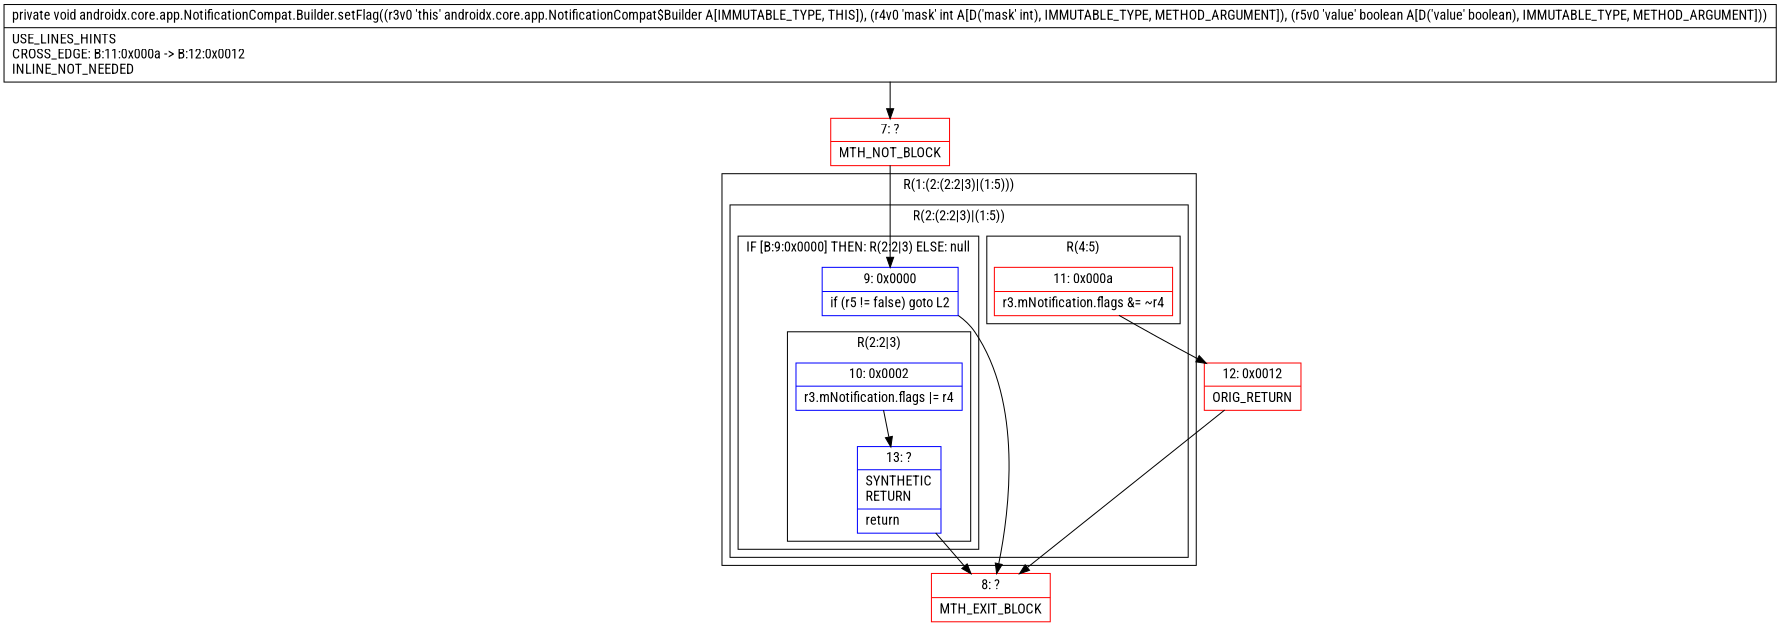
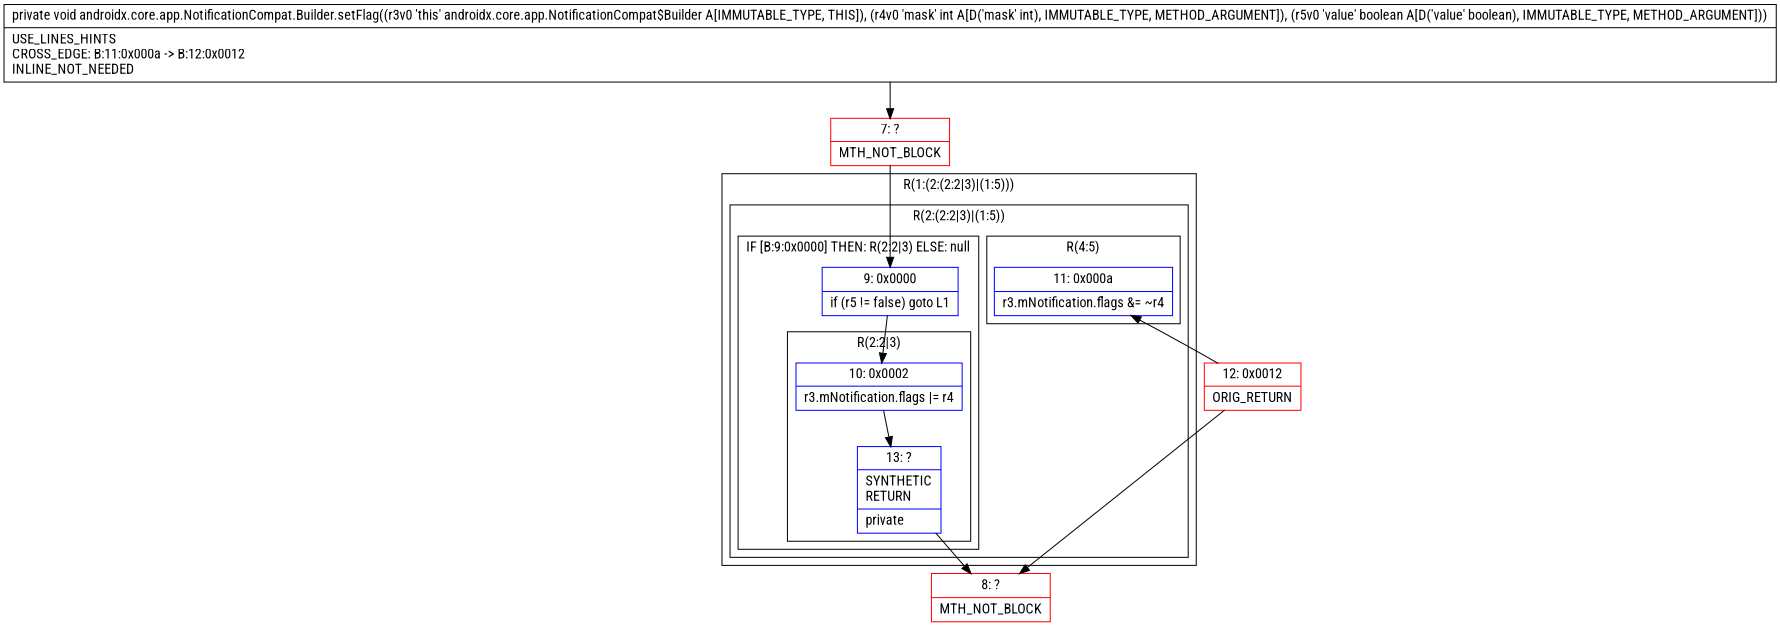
node "11: 0x000a": color red -> blue
node "9: 0x0000": text "if (r5 != false) goto L2" -> "if (r5 != false) goto L1"
edge "11: 0x000a" -> "12: 0x0012": reversed
edge "9: 0x0000" -> "8: ?": now "9: 0x0000" -> "10: 0x0002"
node "13: ?": text "return" -> "private"
node "8: ?": text "MTH_EXIT_BLOCK" -> "MTH_NOT_BLOCK"
